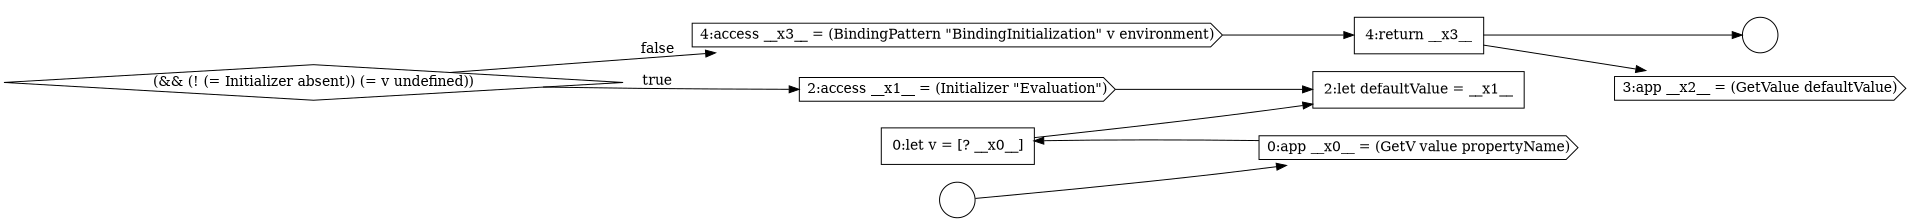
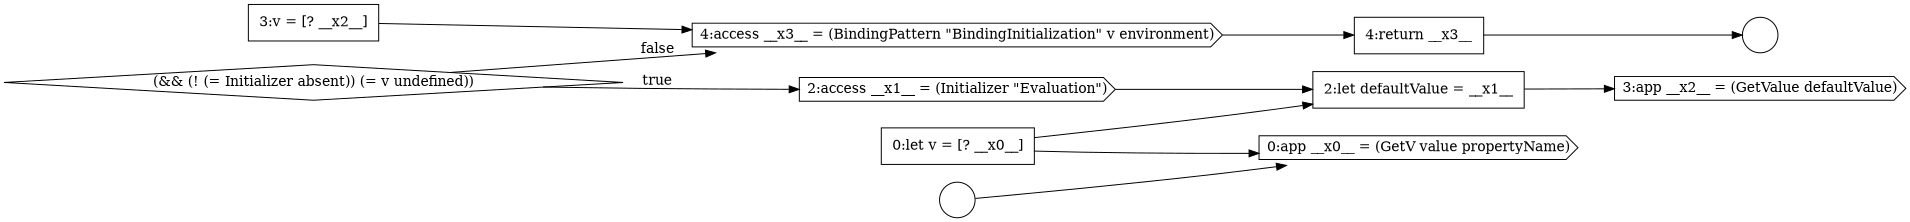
node "3:v = [? __x2__]": added
edge "4:return __x3__" -> "3:app __x2__ = (GetValue defaultValue)": now "2:let defaultValue = __x1__" -> "3:app __x2__ = (GetValue defaultValue)"
edge "0:app __x0__ = (GetV value propertyName)" -> "0:let v = [? __x0__]": reversed
